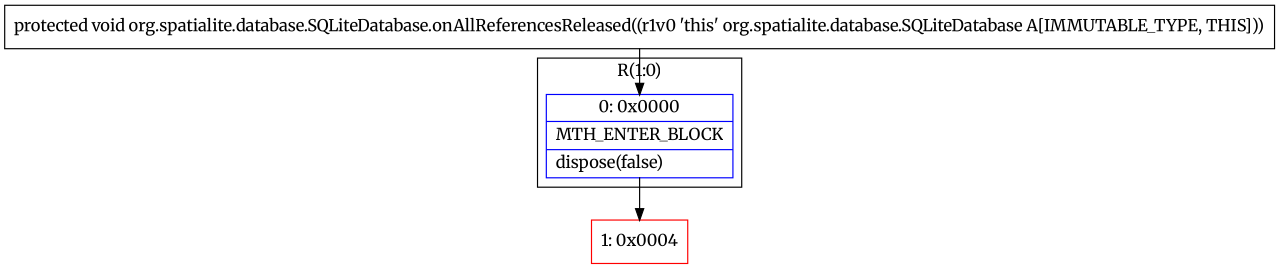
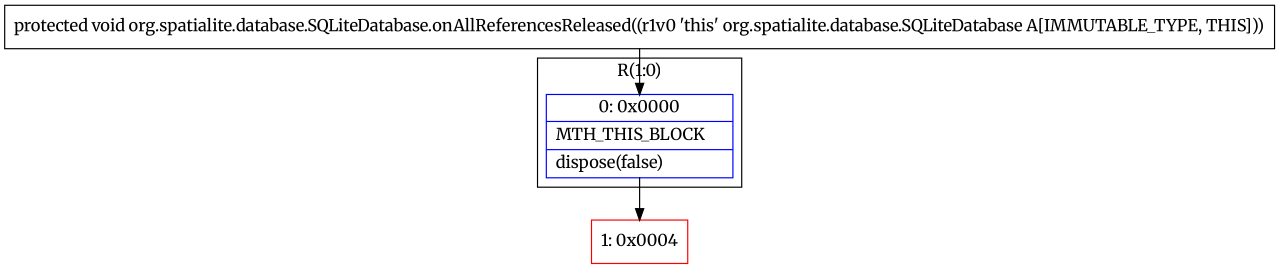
node "0: 0x0000": text "MTH_ENTER_BLOCK" -> "MTH_THIS_BLOCK"
